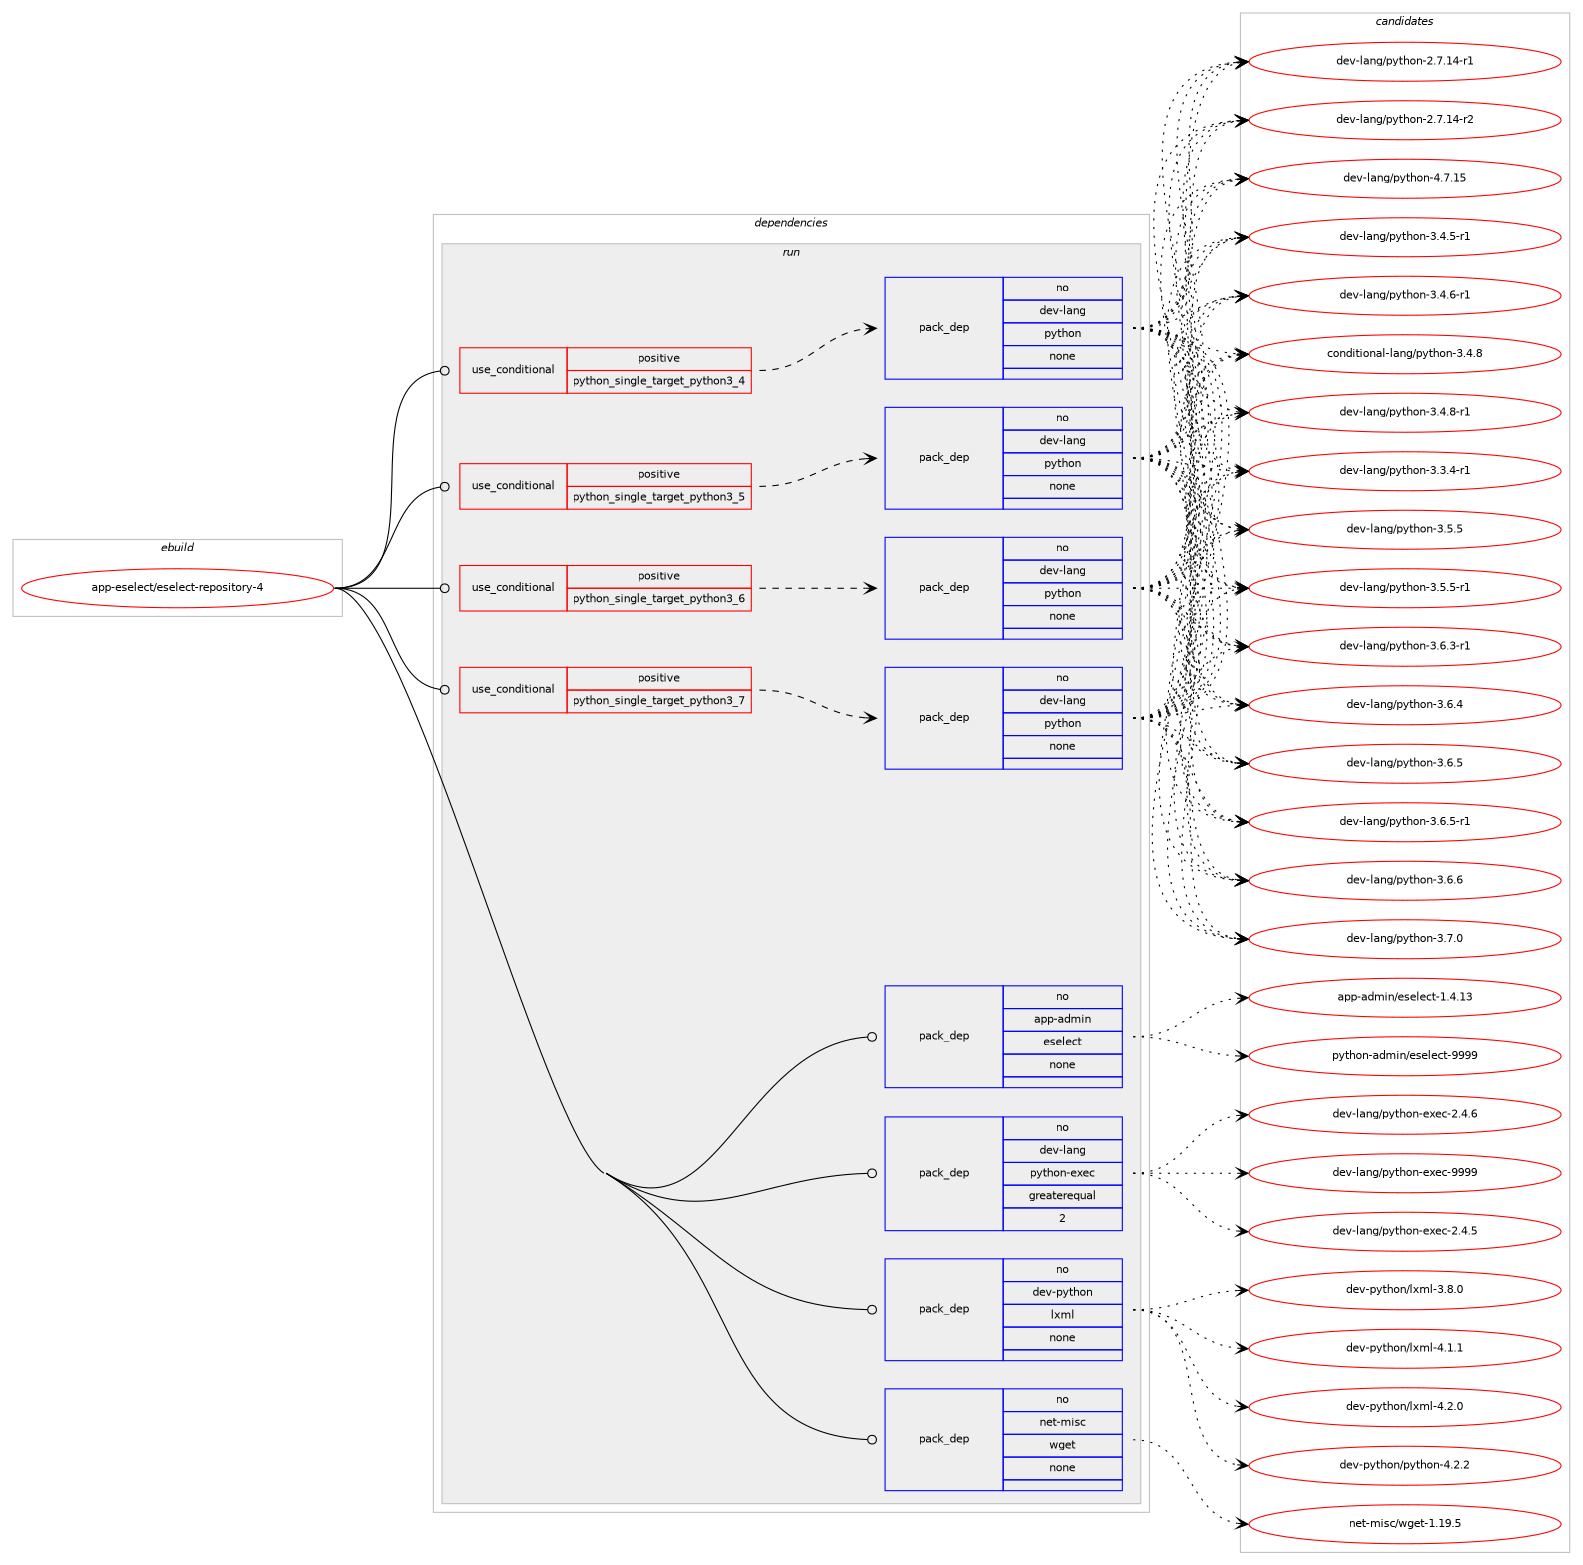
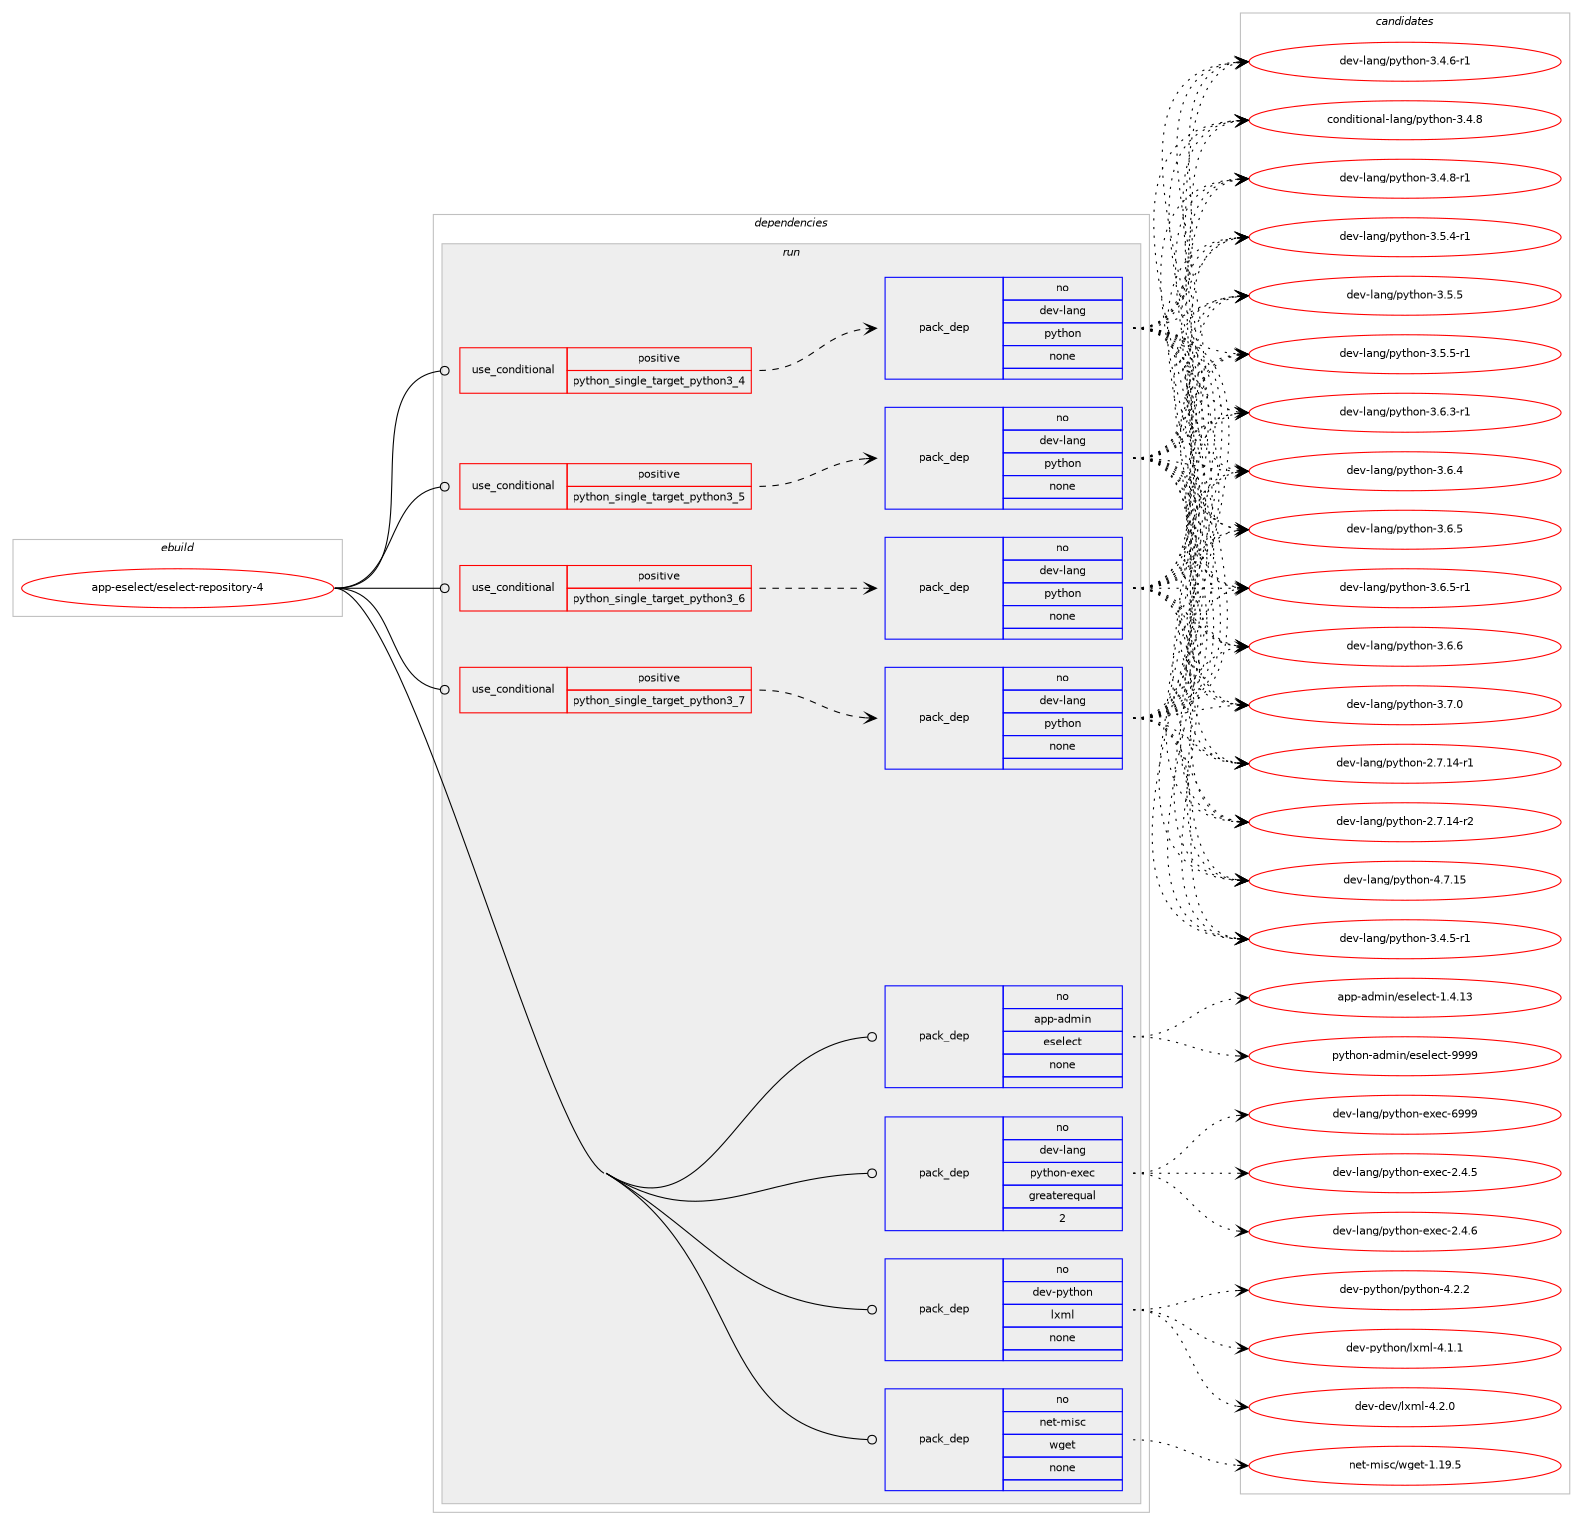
node "dev-lang/python-3.3.4-r1": label "dev-lang/python-3.3.4-r1" -> "dev-lang/python-3.5.4-r1"
node "dev-lang/python-exec-9999": label "dev-lang/python-exec-9999" -> "dev-lang/python-exec-6999"
node "dev-python/lxml-3.8.0": removed
node "dev-python/lxml-4.2.0": label "dev-python/lxml-4.2.0" -> "dev-dev/lxml-4.2.0"
